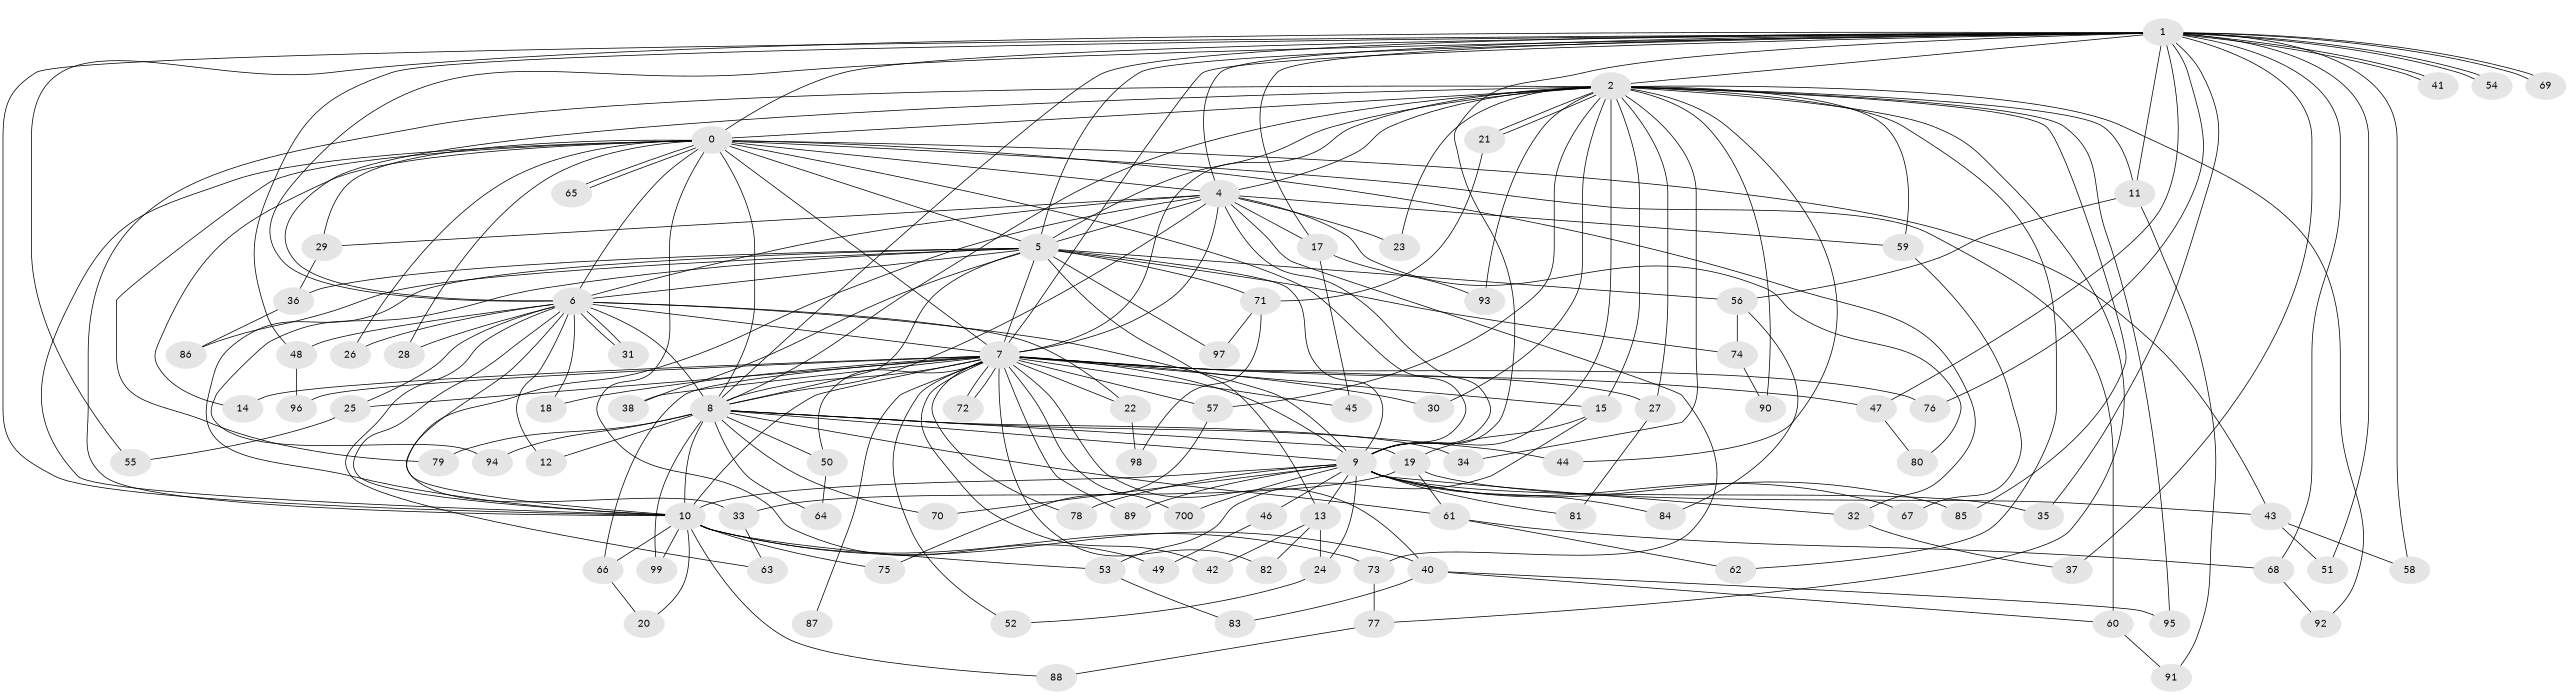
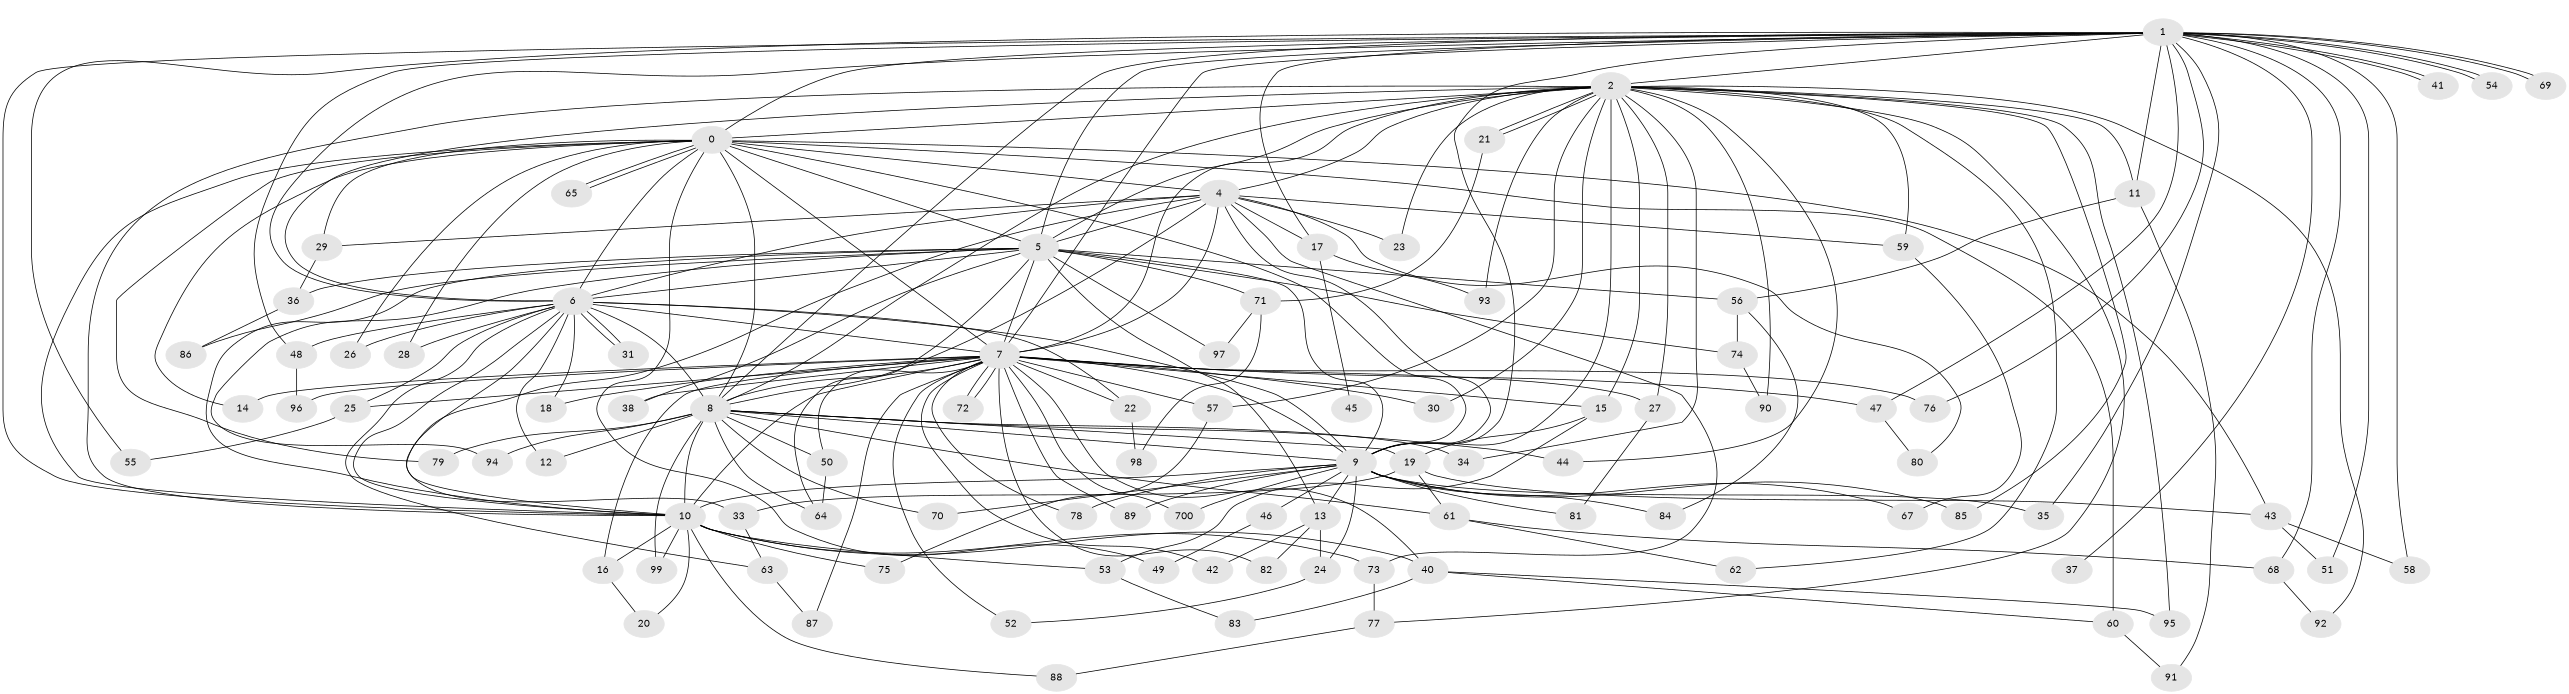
edge "1" -- "4": removed
edge "5" -- "8": now "5" -- "64"
edge "7" -- "45": removed
node "32": removed
node "66": label "66" -> "16"
edge "63" -- "87": added
